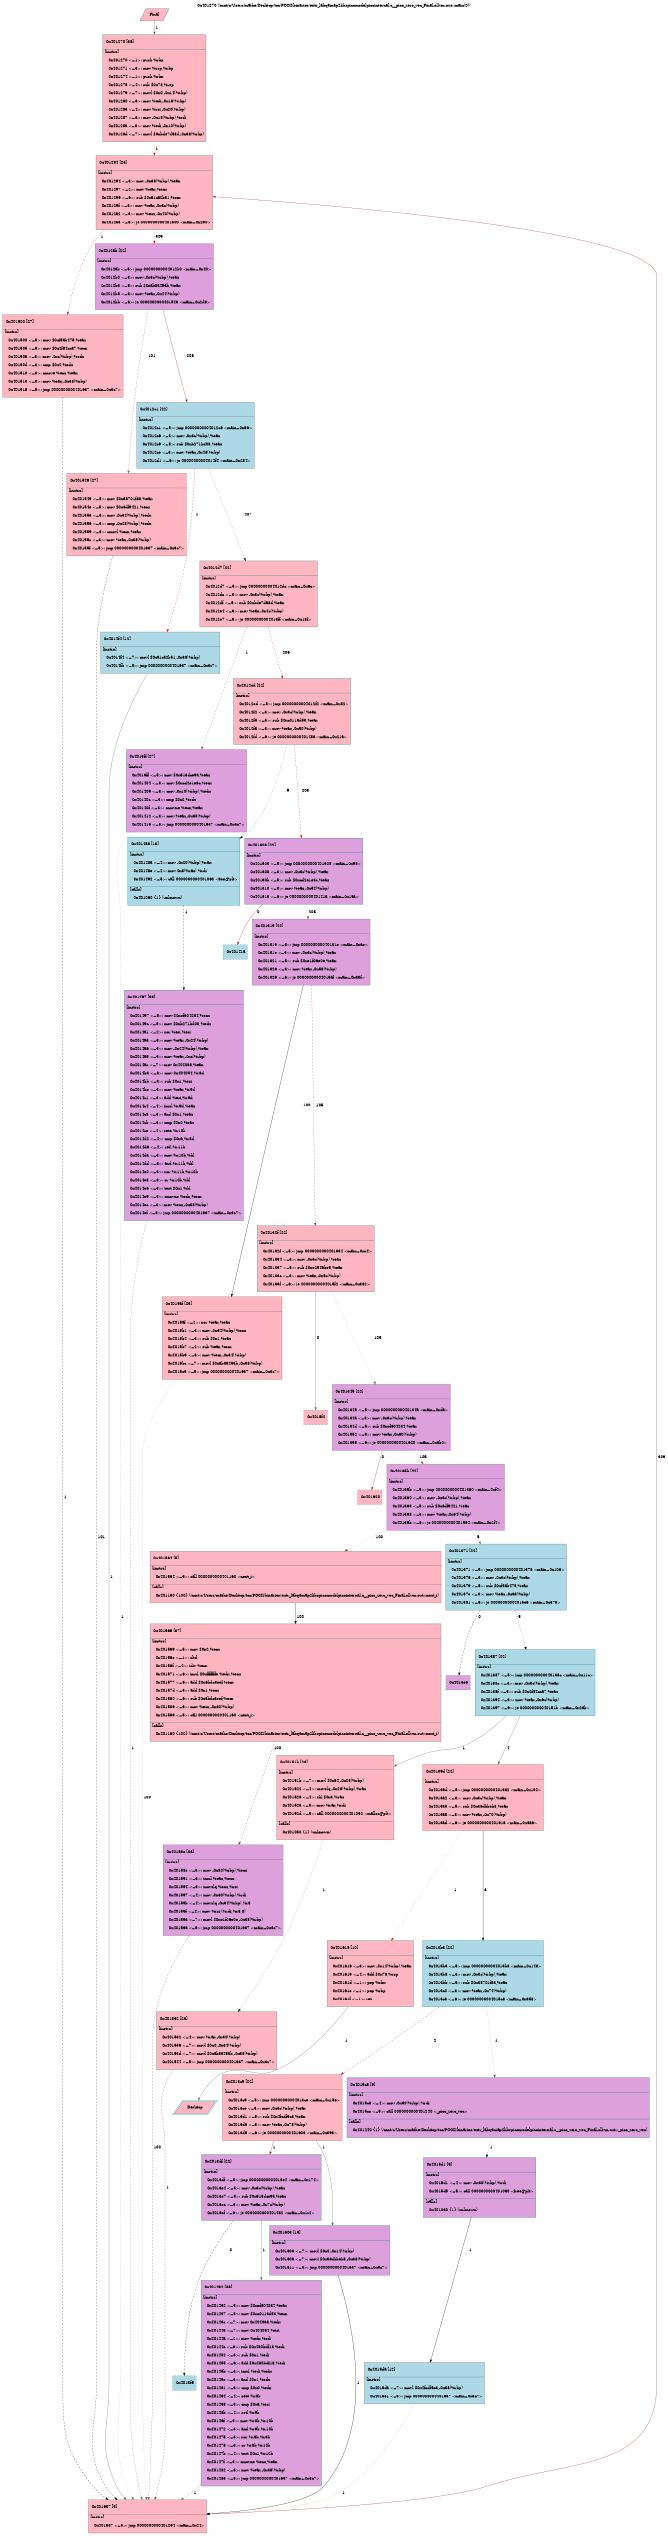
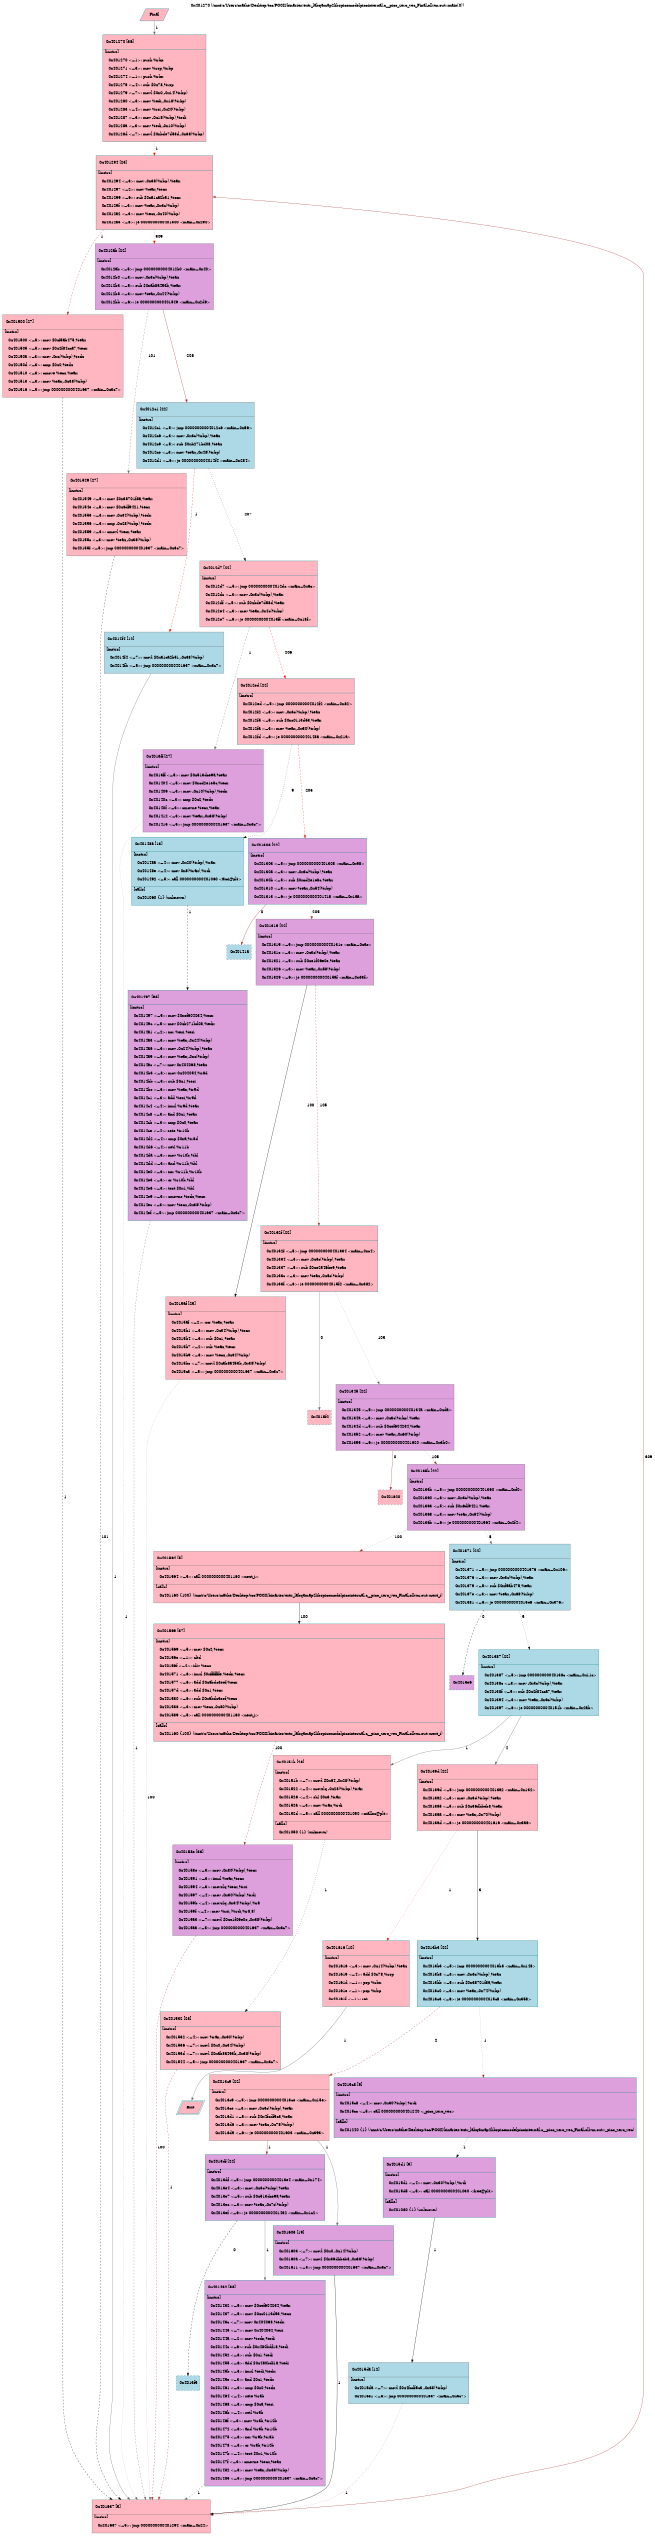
node "Desktop": label "Desktop" -> "Exit"
